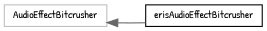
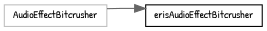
edge "erisAudioEffectBitcrusher" -> "AudioEffectBitcrusher": reversed
